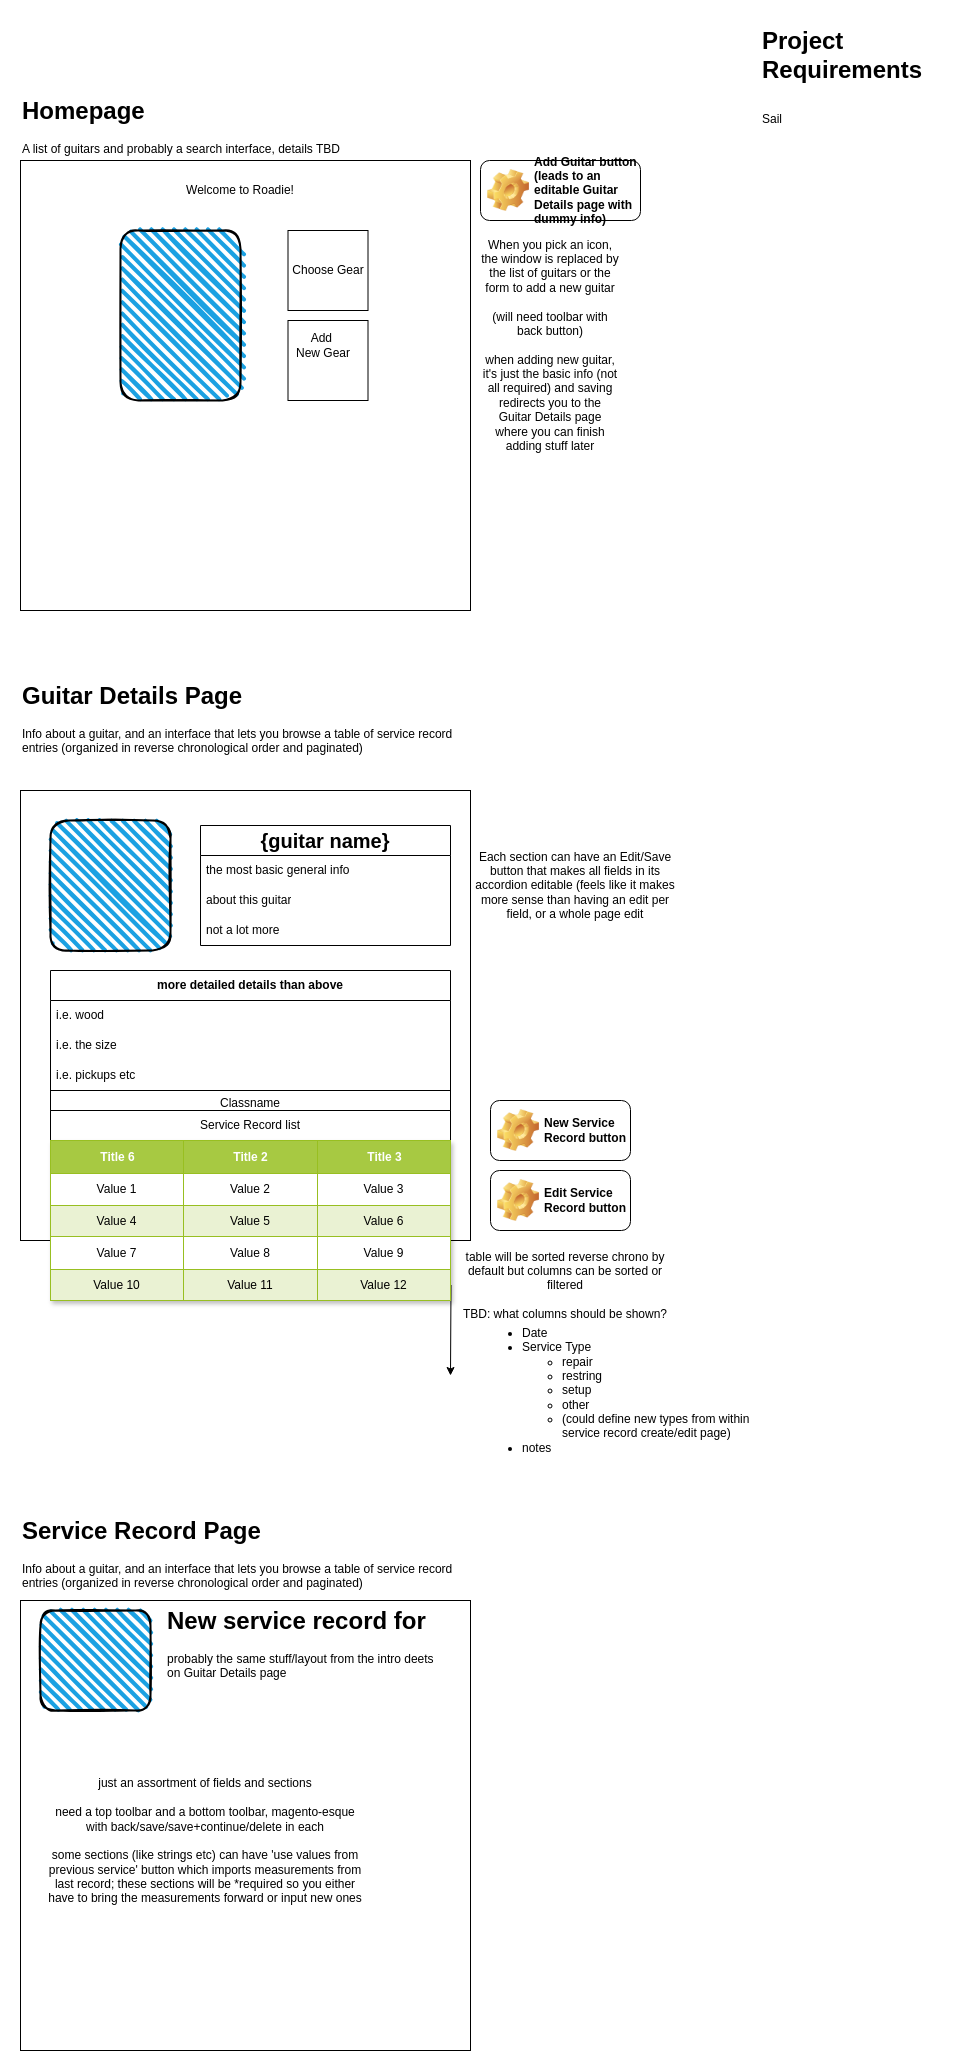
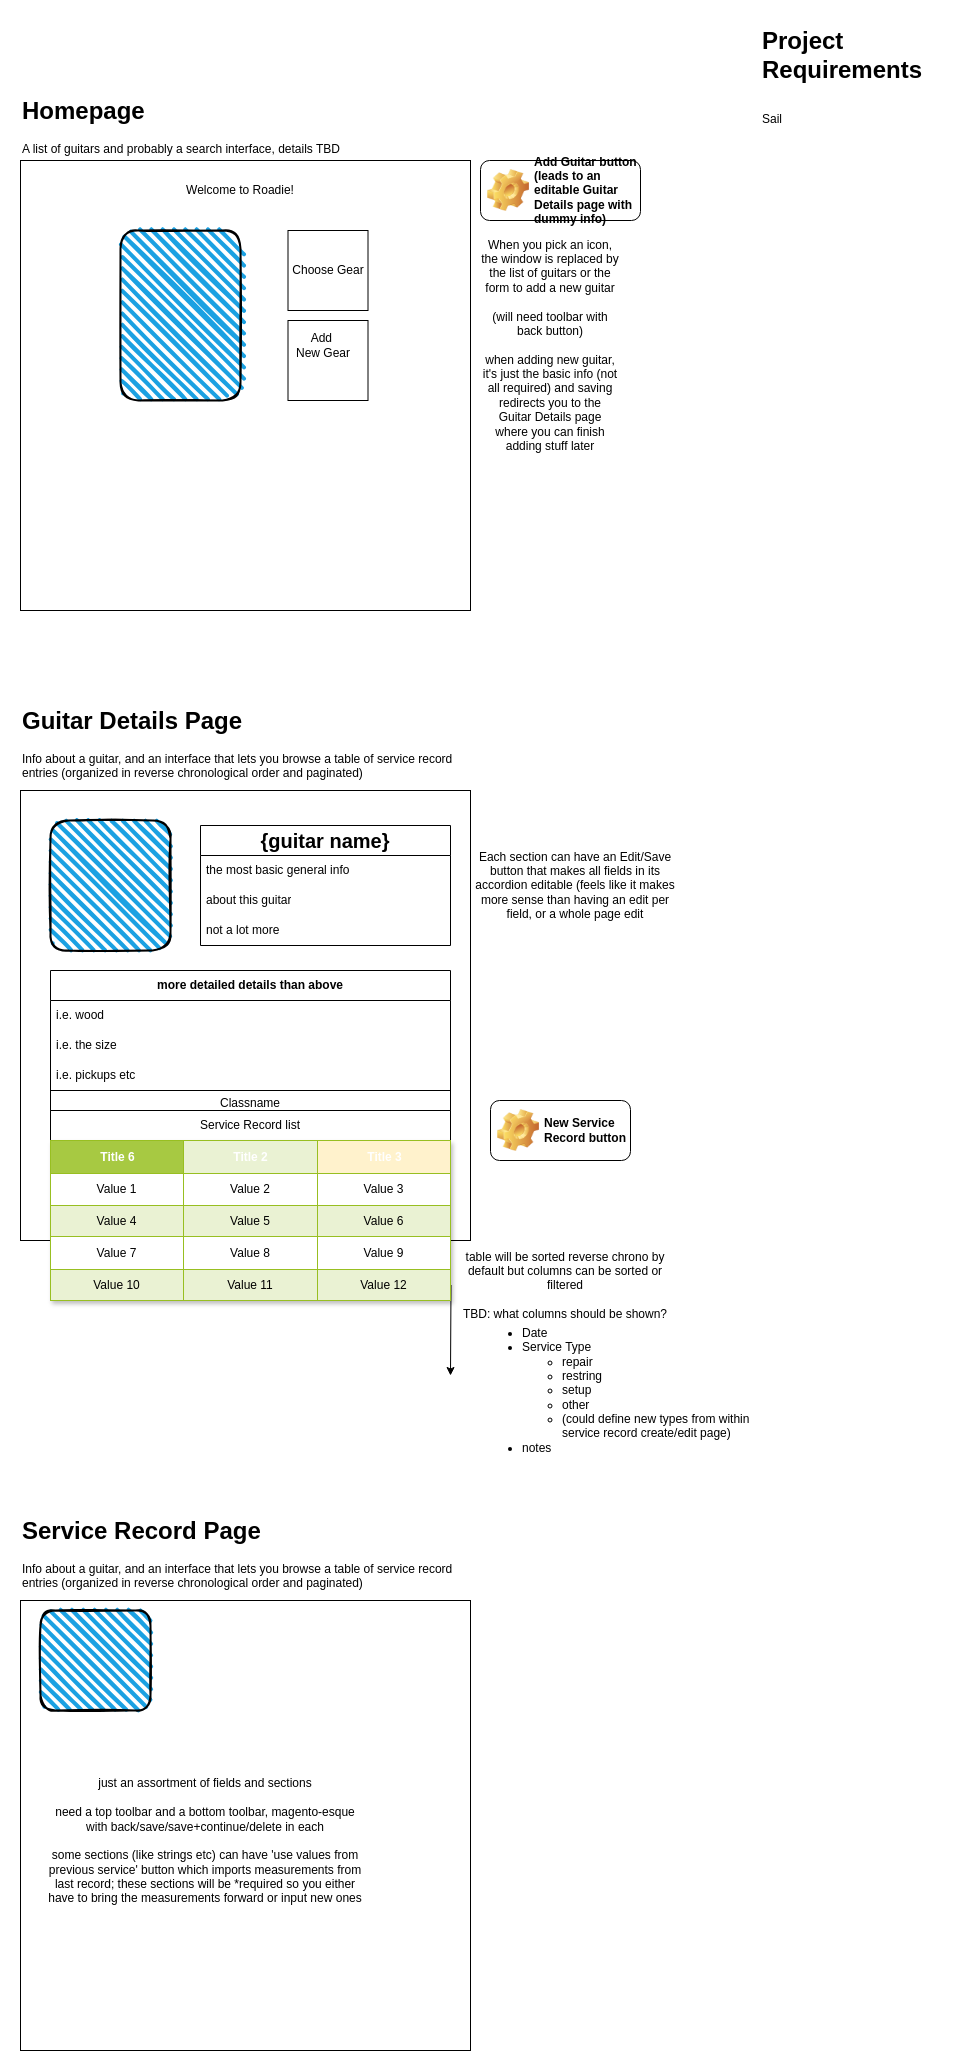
node "Guitar Details PageInfo about a guitar, and an interface that lets you browse a table of service record entries (organized in reverse chronological order and paginated)": moved (246, 721) -> (246, 746)
node "Title 2": fillcolor #a7c942 -> #eaf2d3
node "Title 3": fillcolor #a7c942 -> #fff2cc
node "Edit Service Record button": removed
node "New service record for probably the same stuff/layout from the intro deets on Guitar Details page": removed
